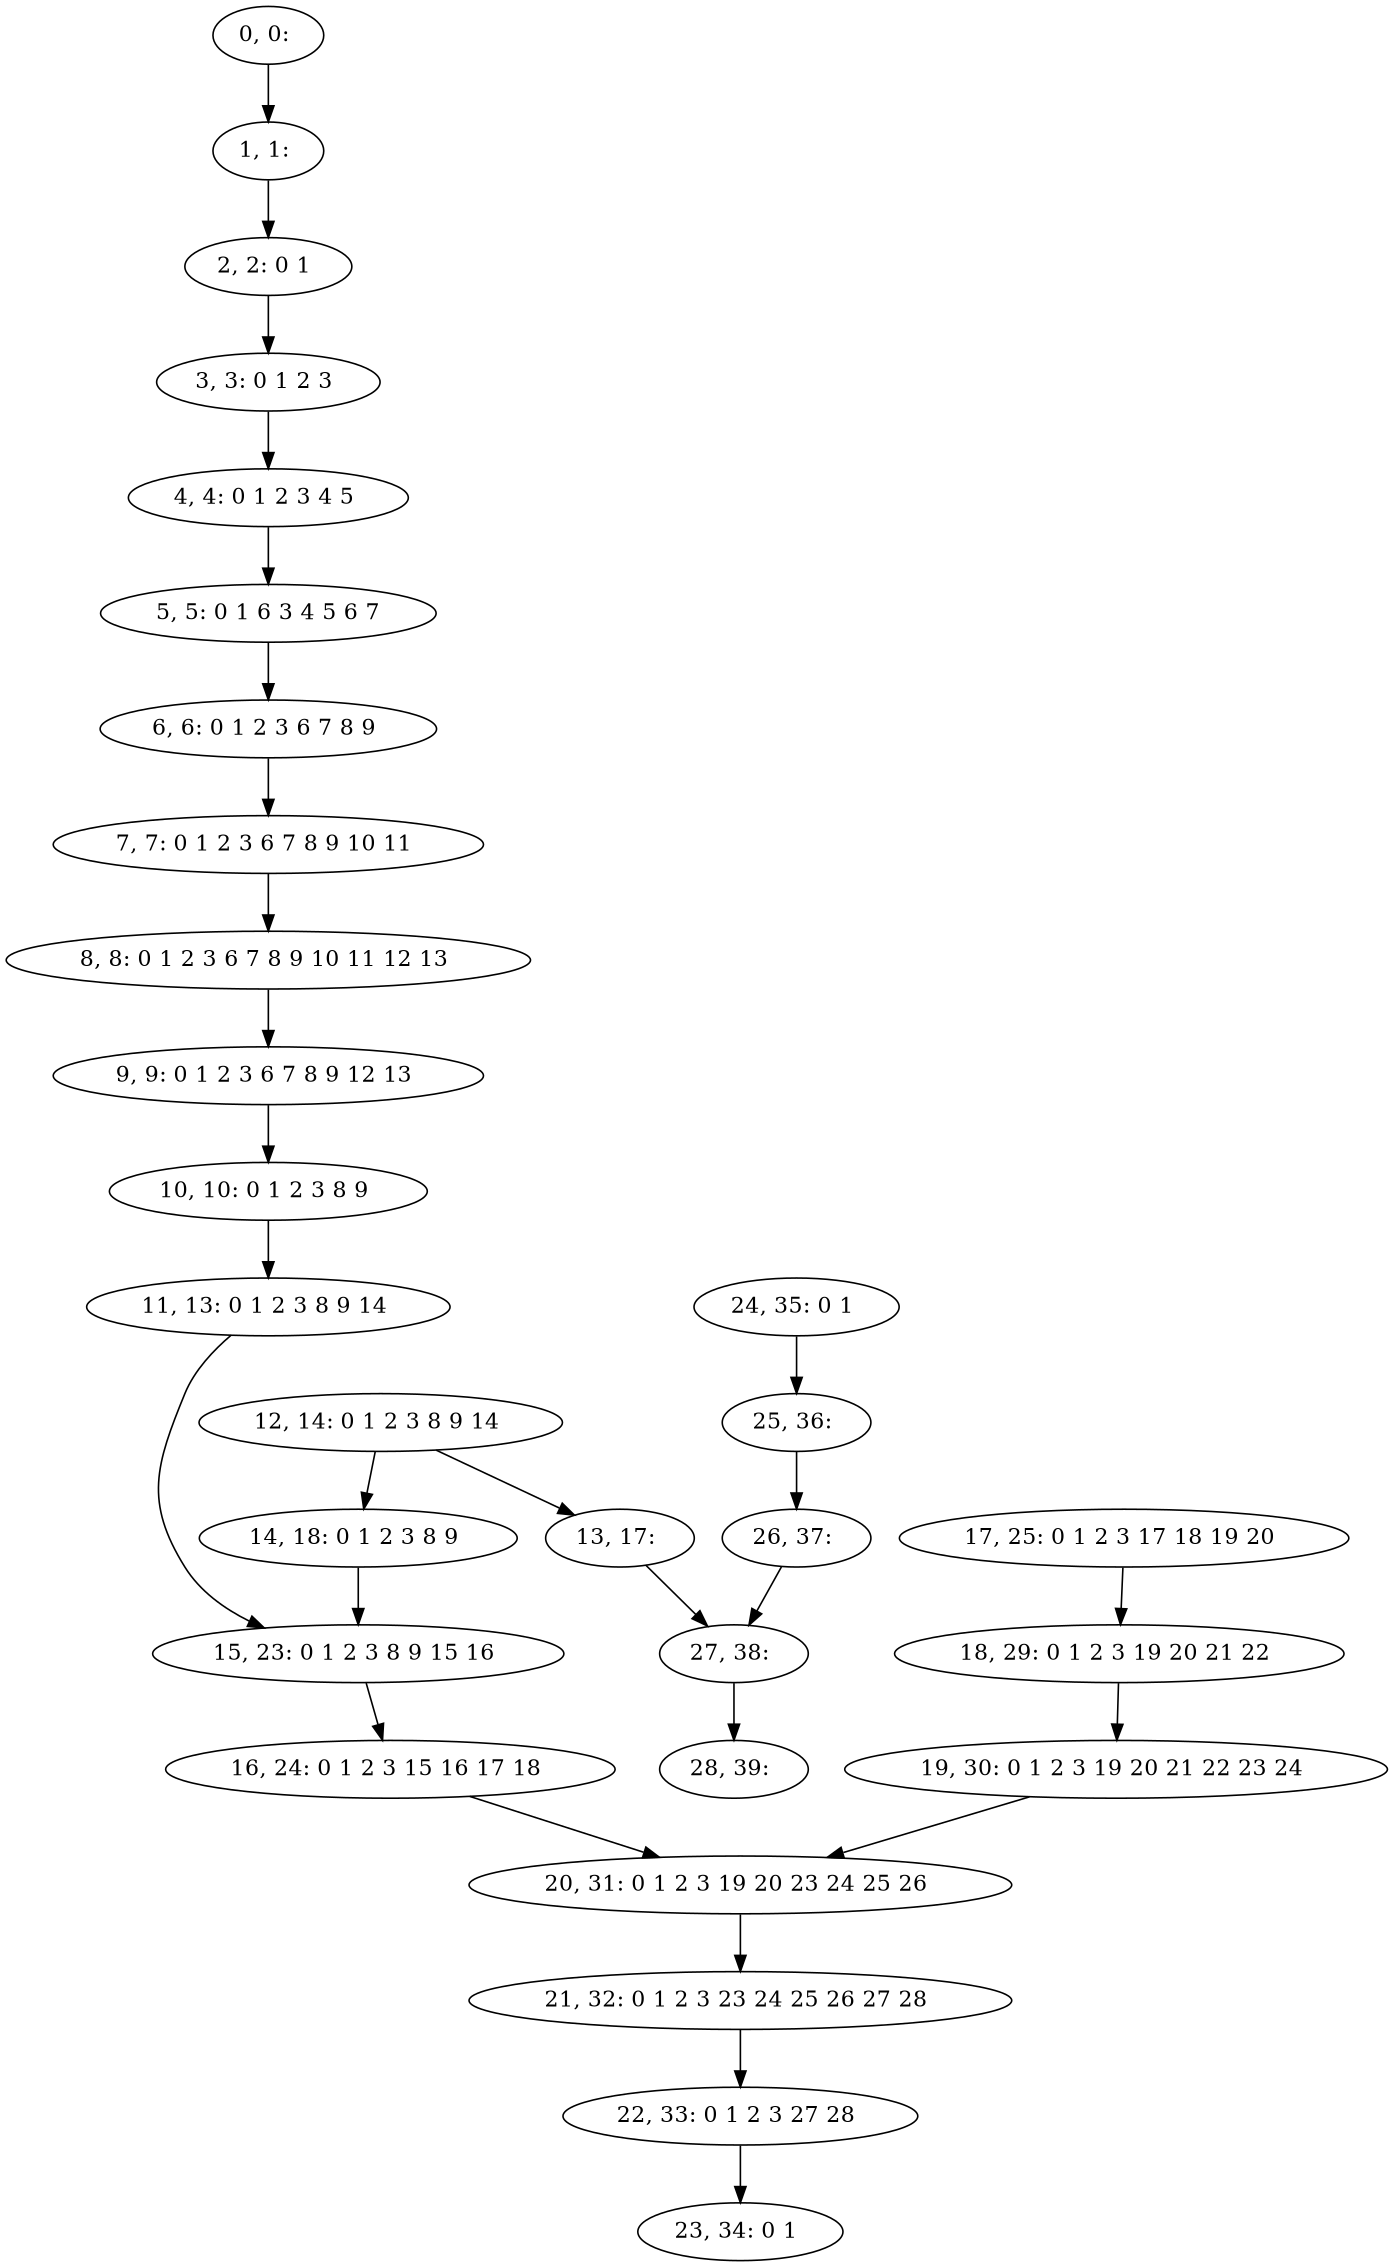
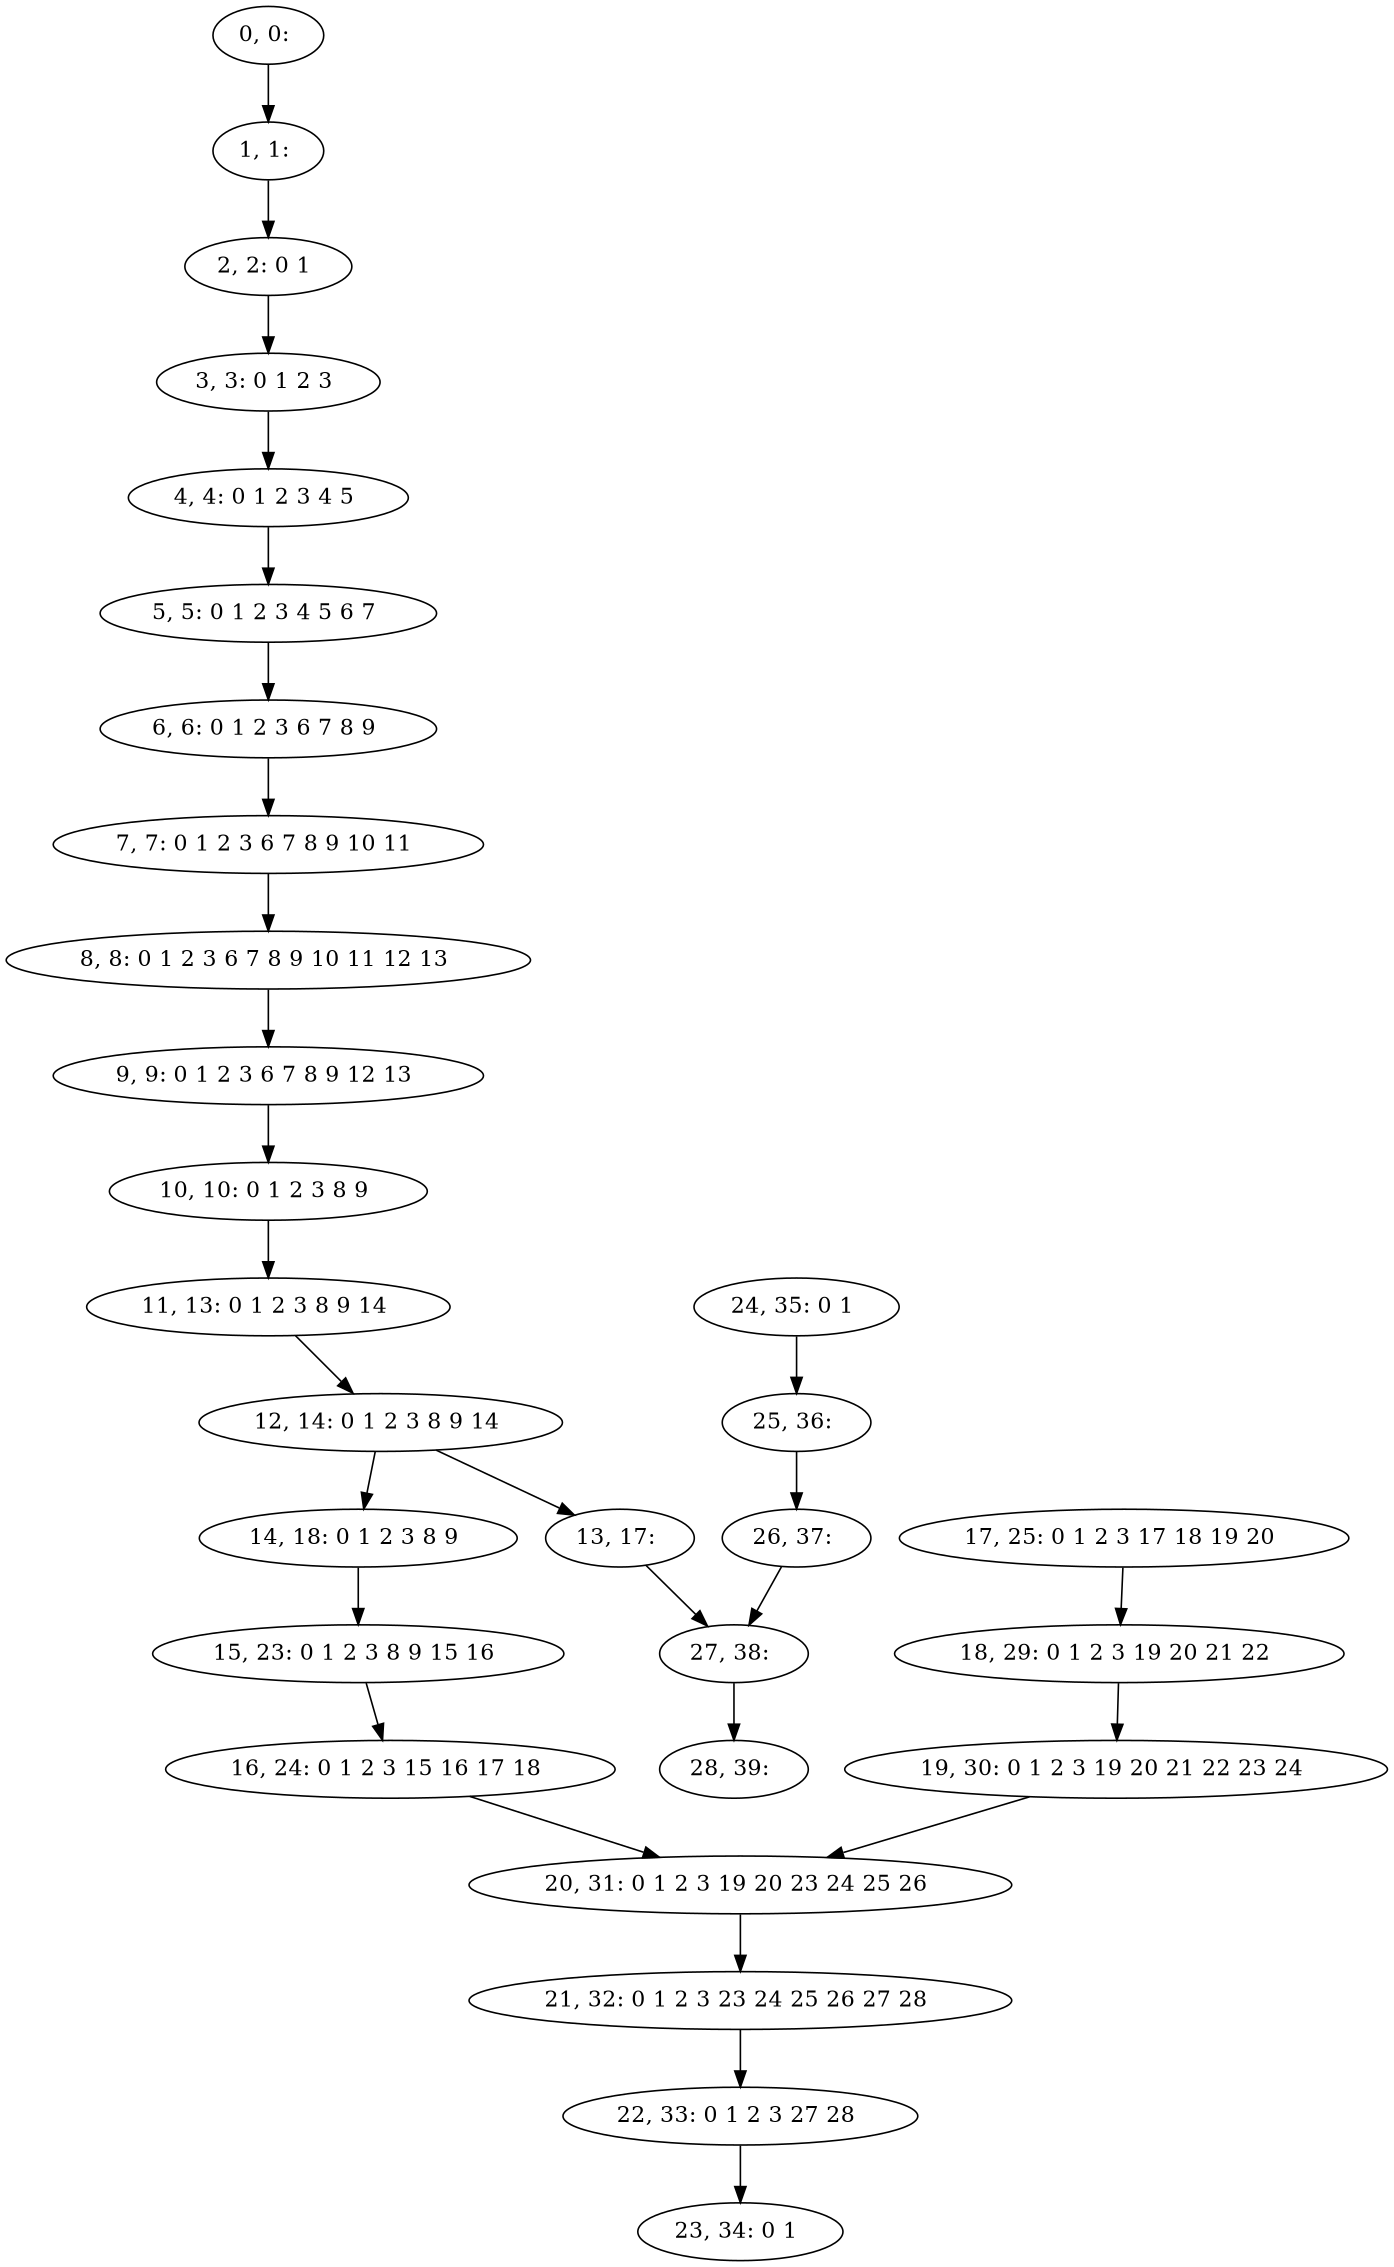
node "5, 5: 0 1 6 3 4 5 6 7": label "5, 5: 0 1 6 3 4 5 6 7" -> "5, 5: 0 1 2 3 4 5 6 7"
edge "11, 13: 0 1 2 3 8 9 14" -> "15, 23: 0 1 2 3 8 9 15 16": now "11, 13: 0 1 2 3 8 9 14" -> "12, 14: 0 1 2 3 8 9 14"
